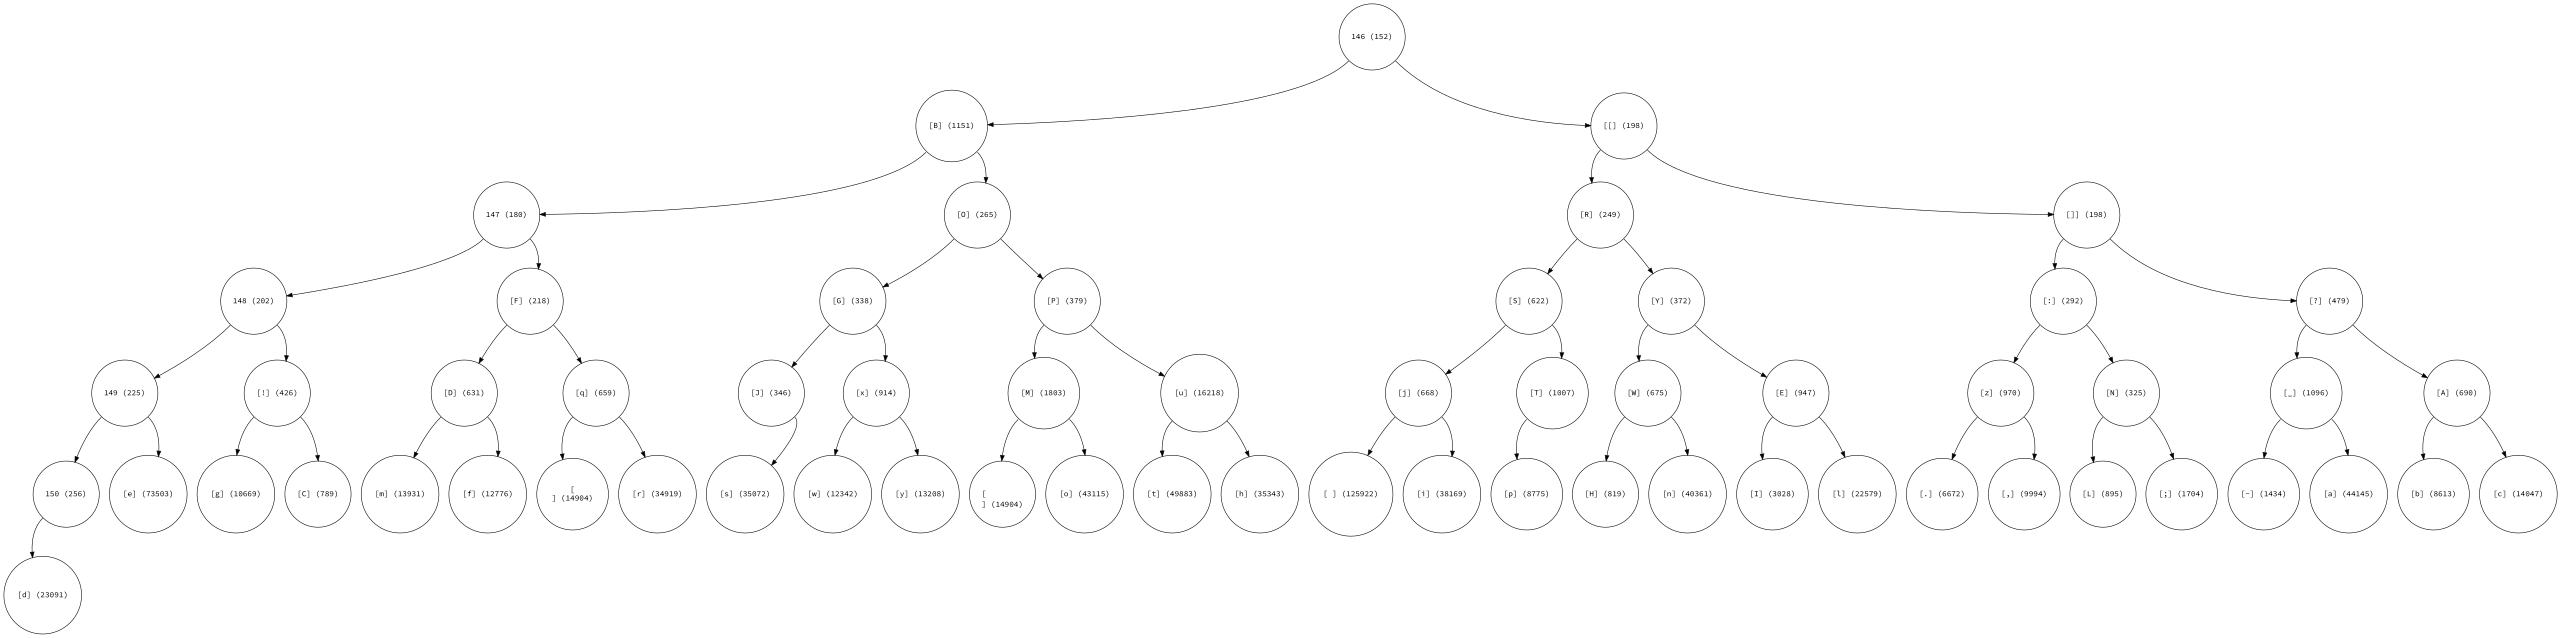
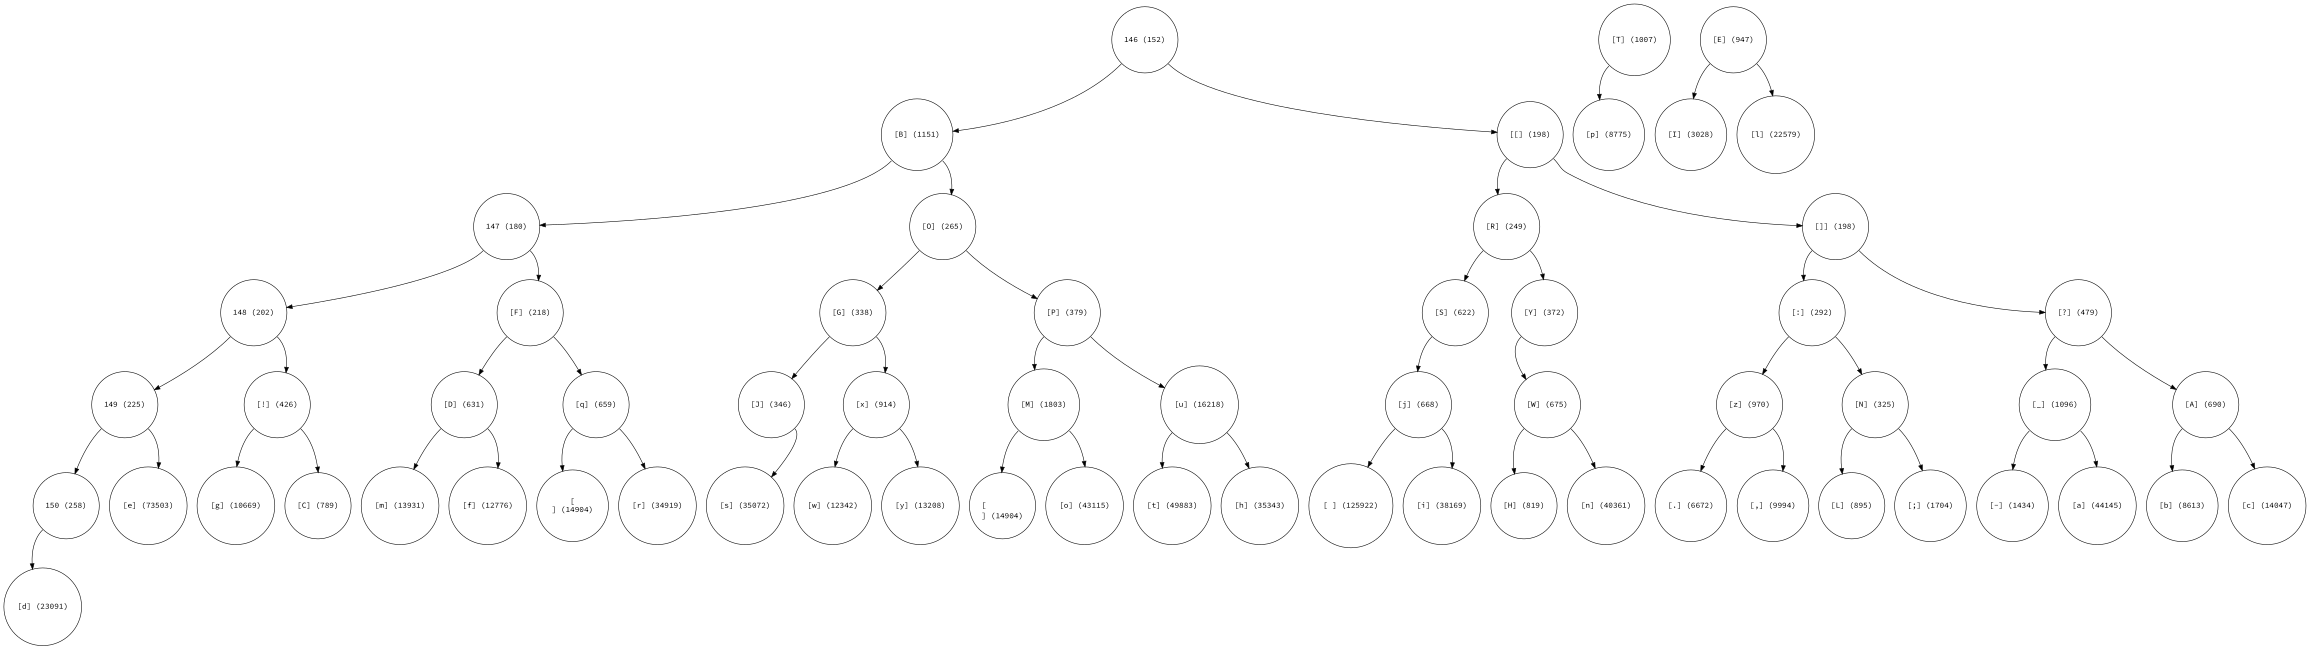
edge "[S] (622)" -> "[T] (1007)": removed
edge "[Y] (372)" -> "[E] (947)": removed
node "150 (256)": label "150 (256)" -> "150 (258)"
